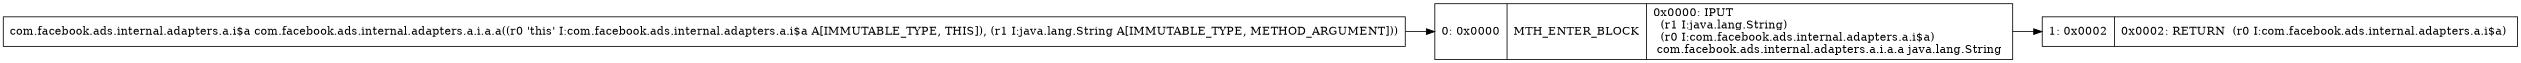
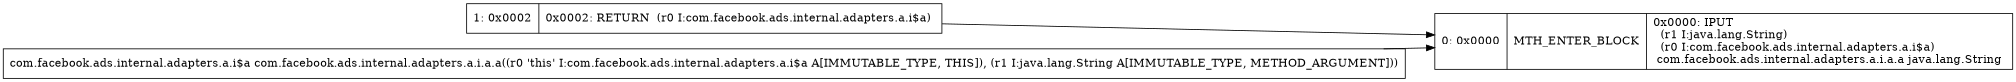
edge "0: 0x0000" -> "1: 0x0002": reversed
